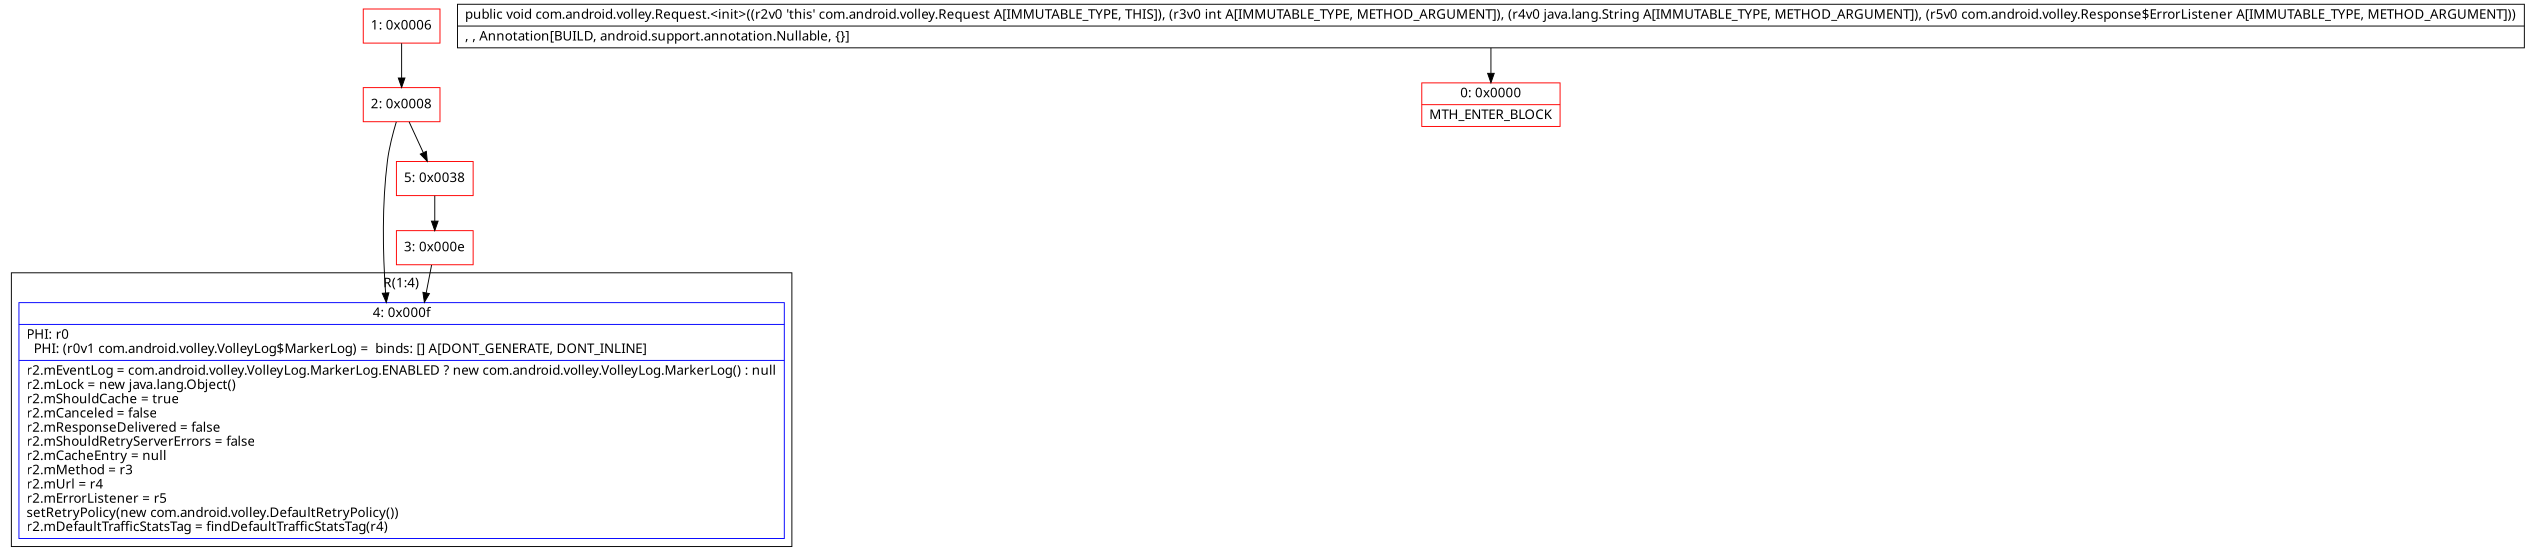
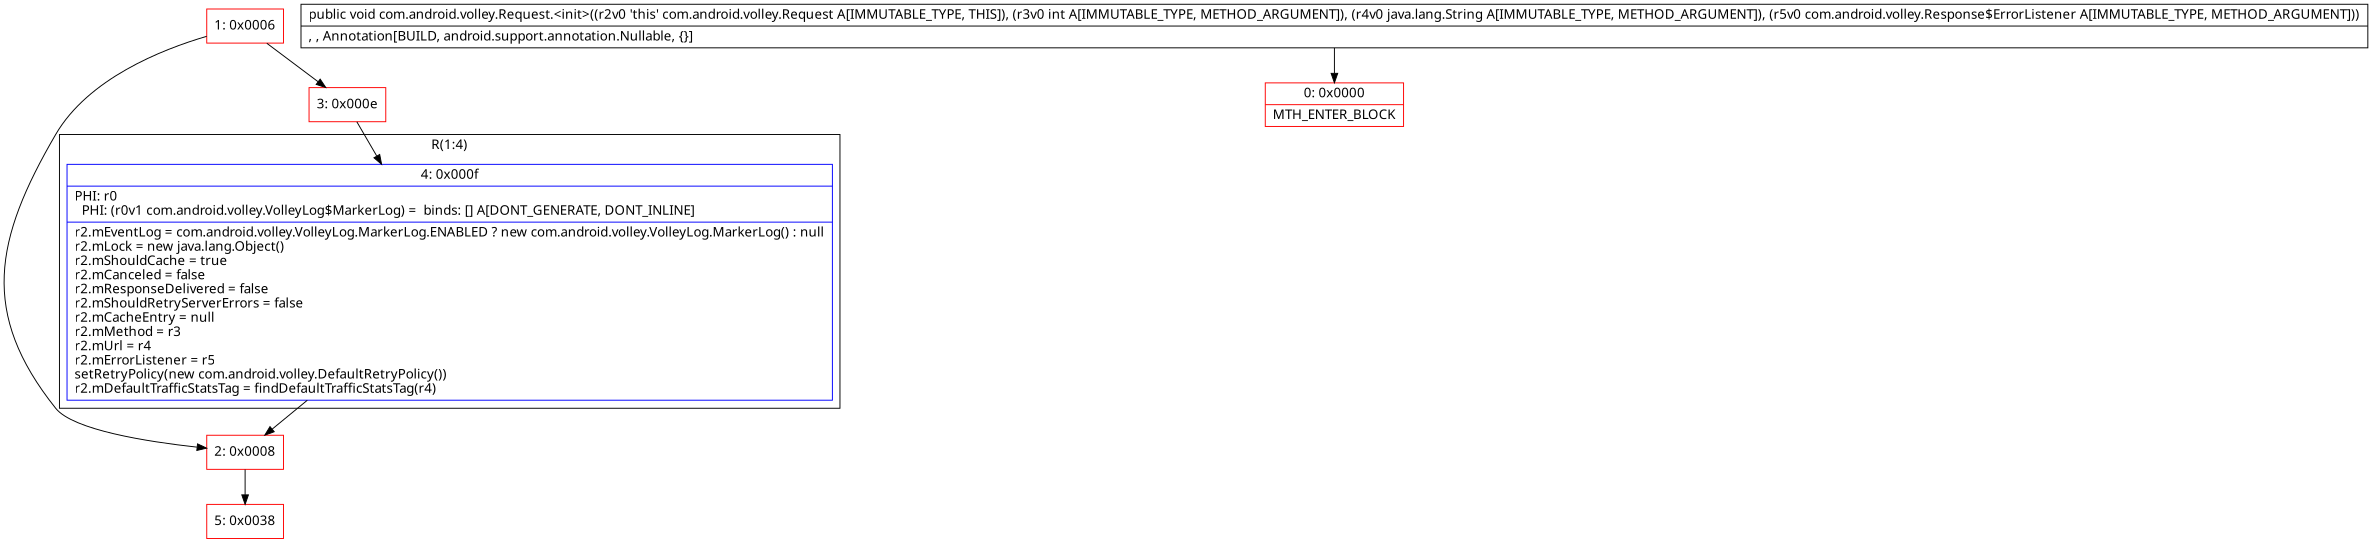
edge "2: 0x0008" -> "4: 0x000f": reversed
edge "5: 0x0038" -> "3: 0x000e": now "1: 0x0006" -> "3: 0x000e"
